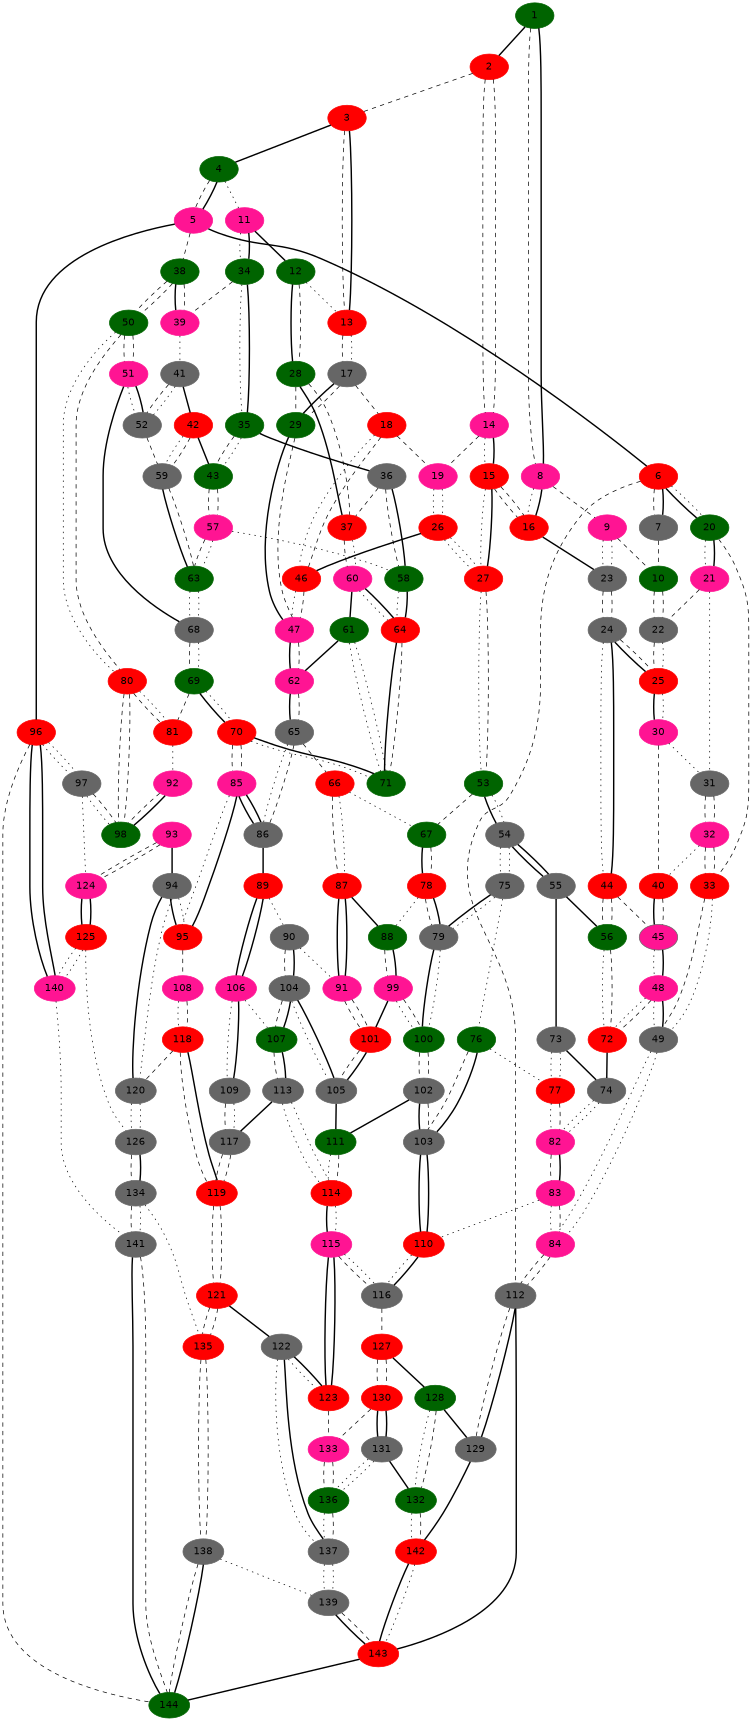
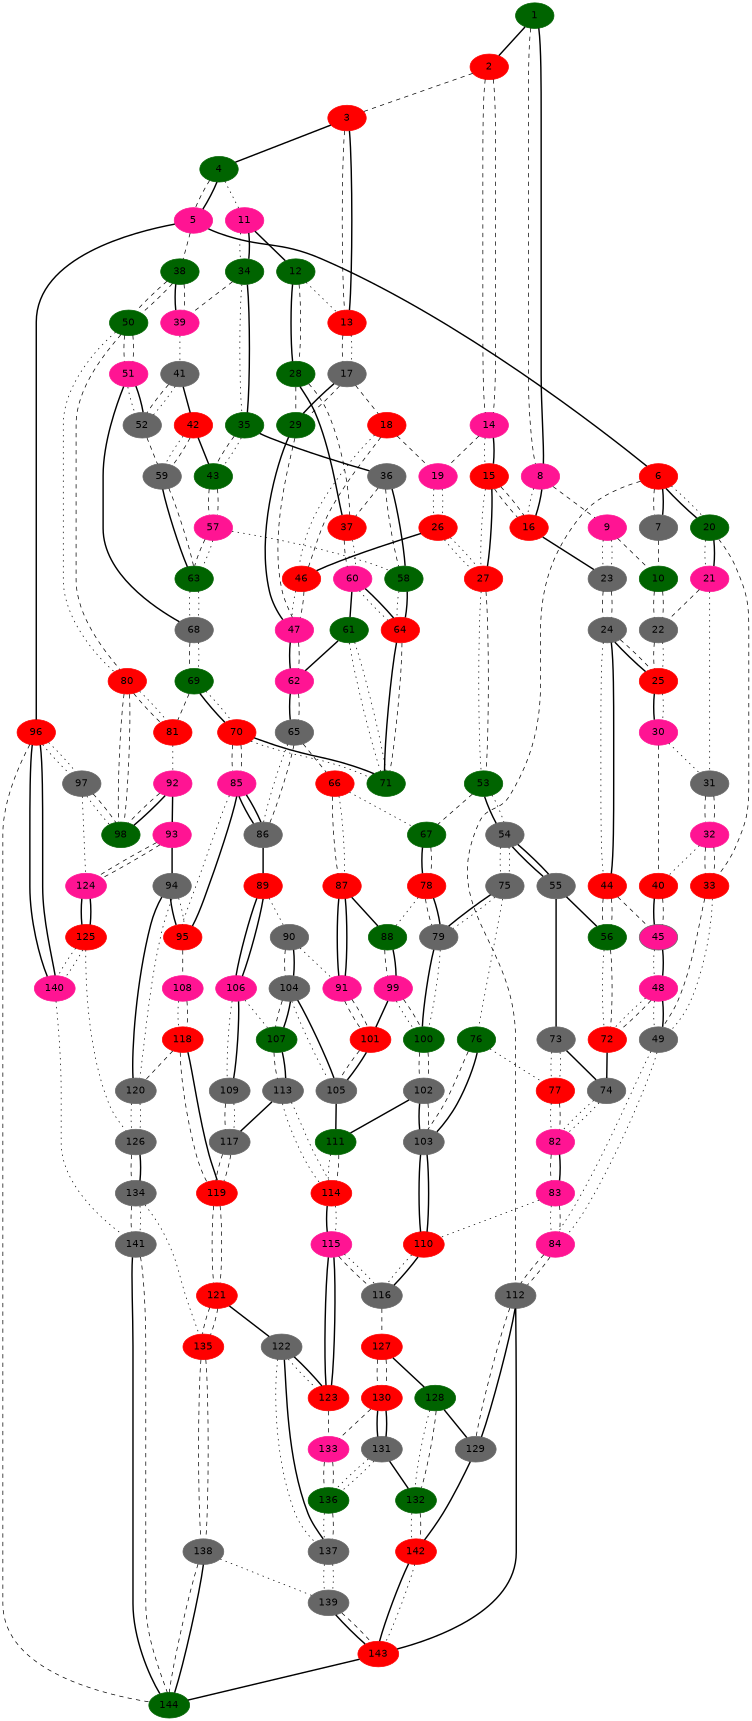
edge "92" -- "93": added
